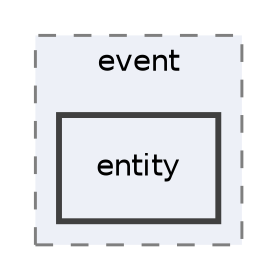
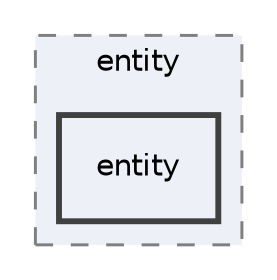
cluster "event": label "event" -> "entity"
